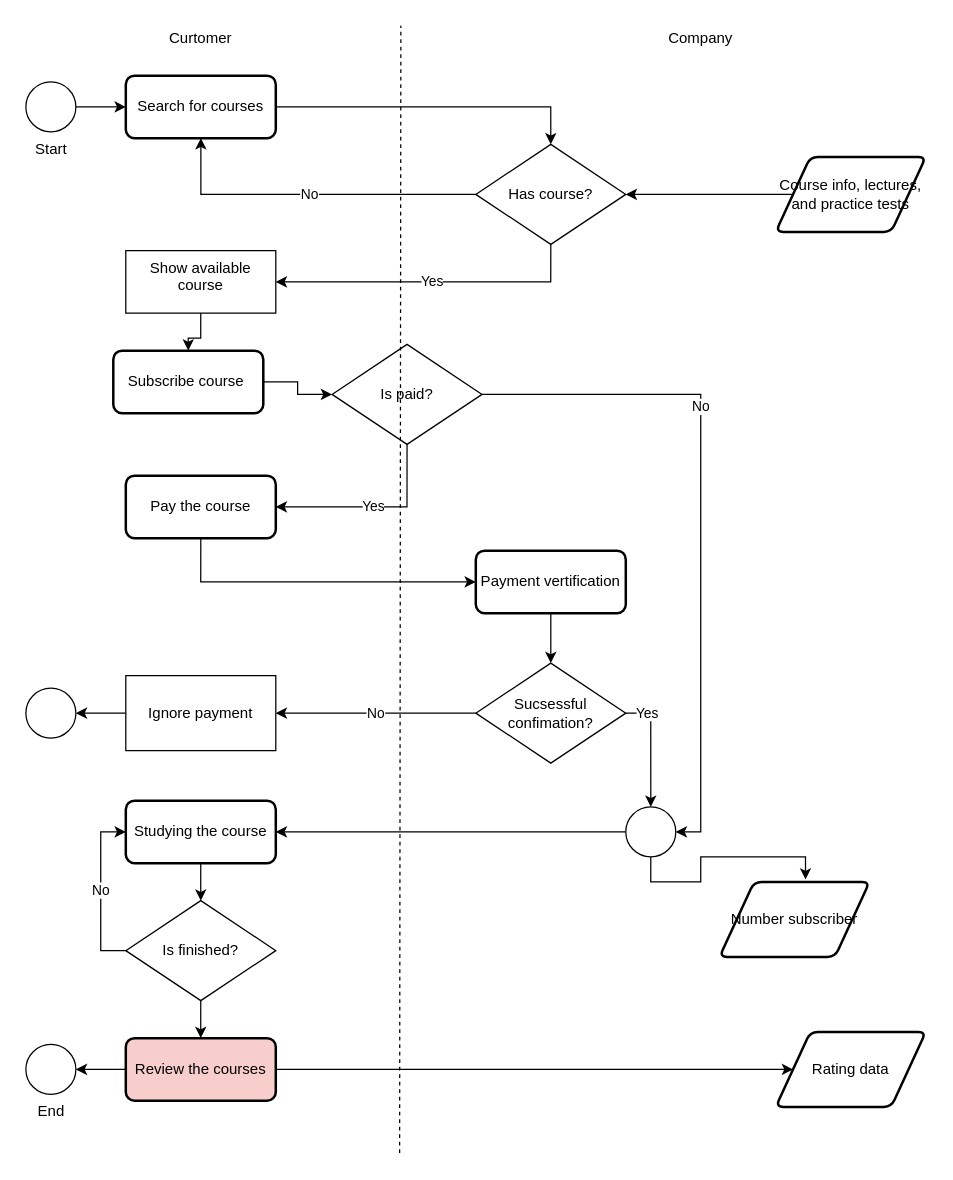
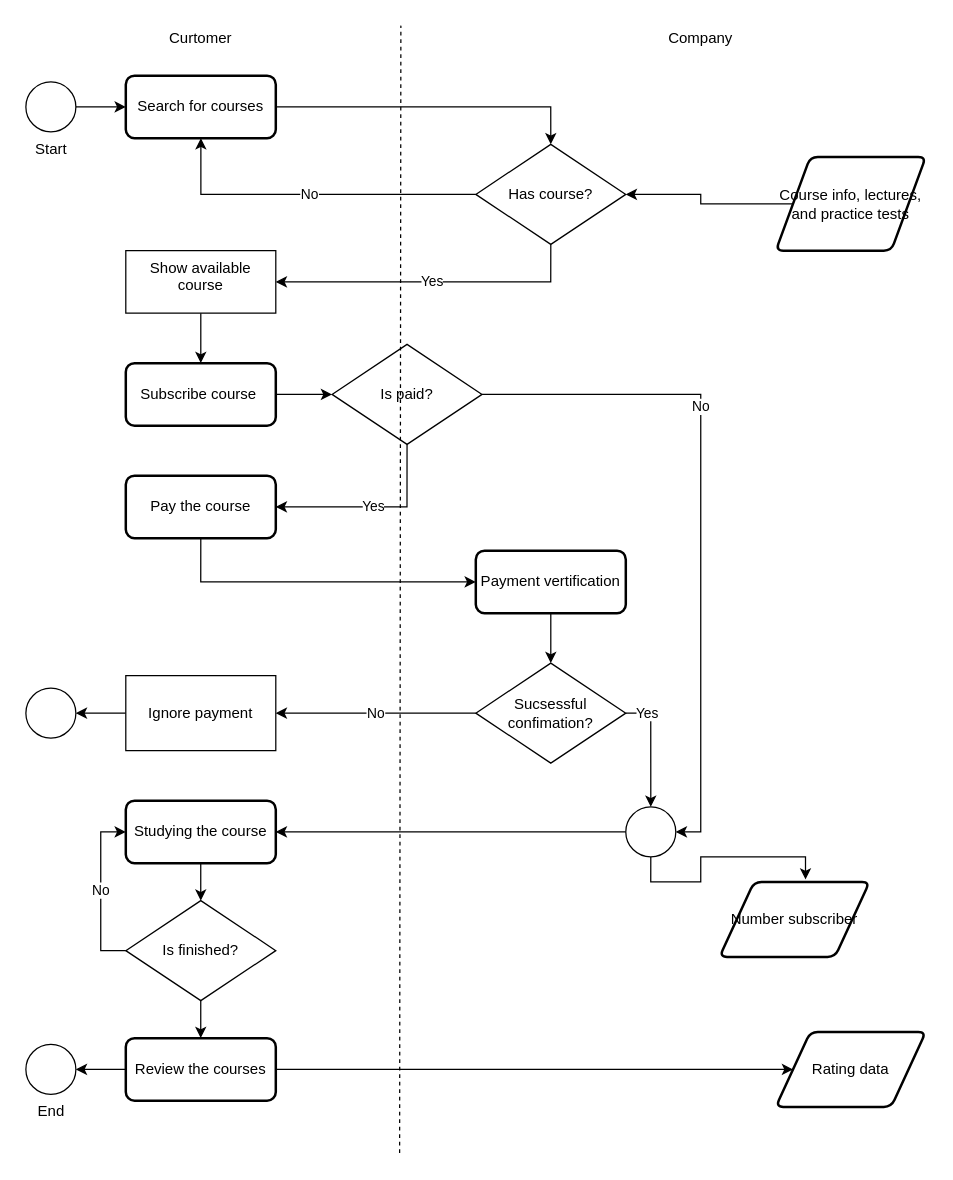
node "Course info, lectures, and practice tests": size 150x75 -> 150x94
node "Subscribe course": moved (188, 382) -> (201, 394)
node "Review the courses": fillcolor #f8cecc -> #ffffff
